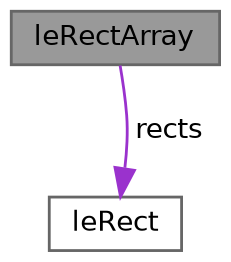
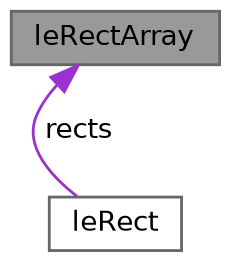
edge "leRectArray" -> "leRect": reversed
